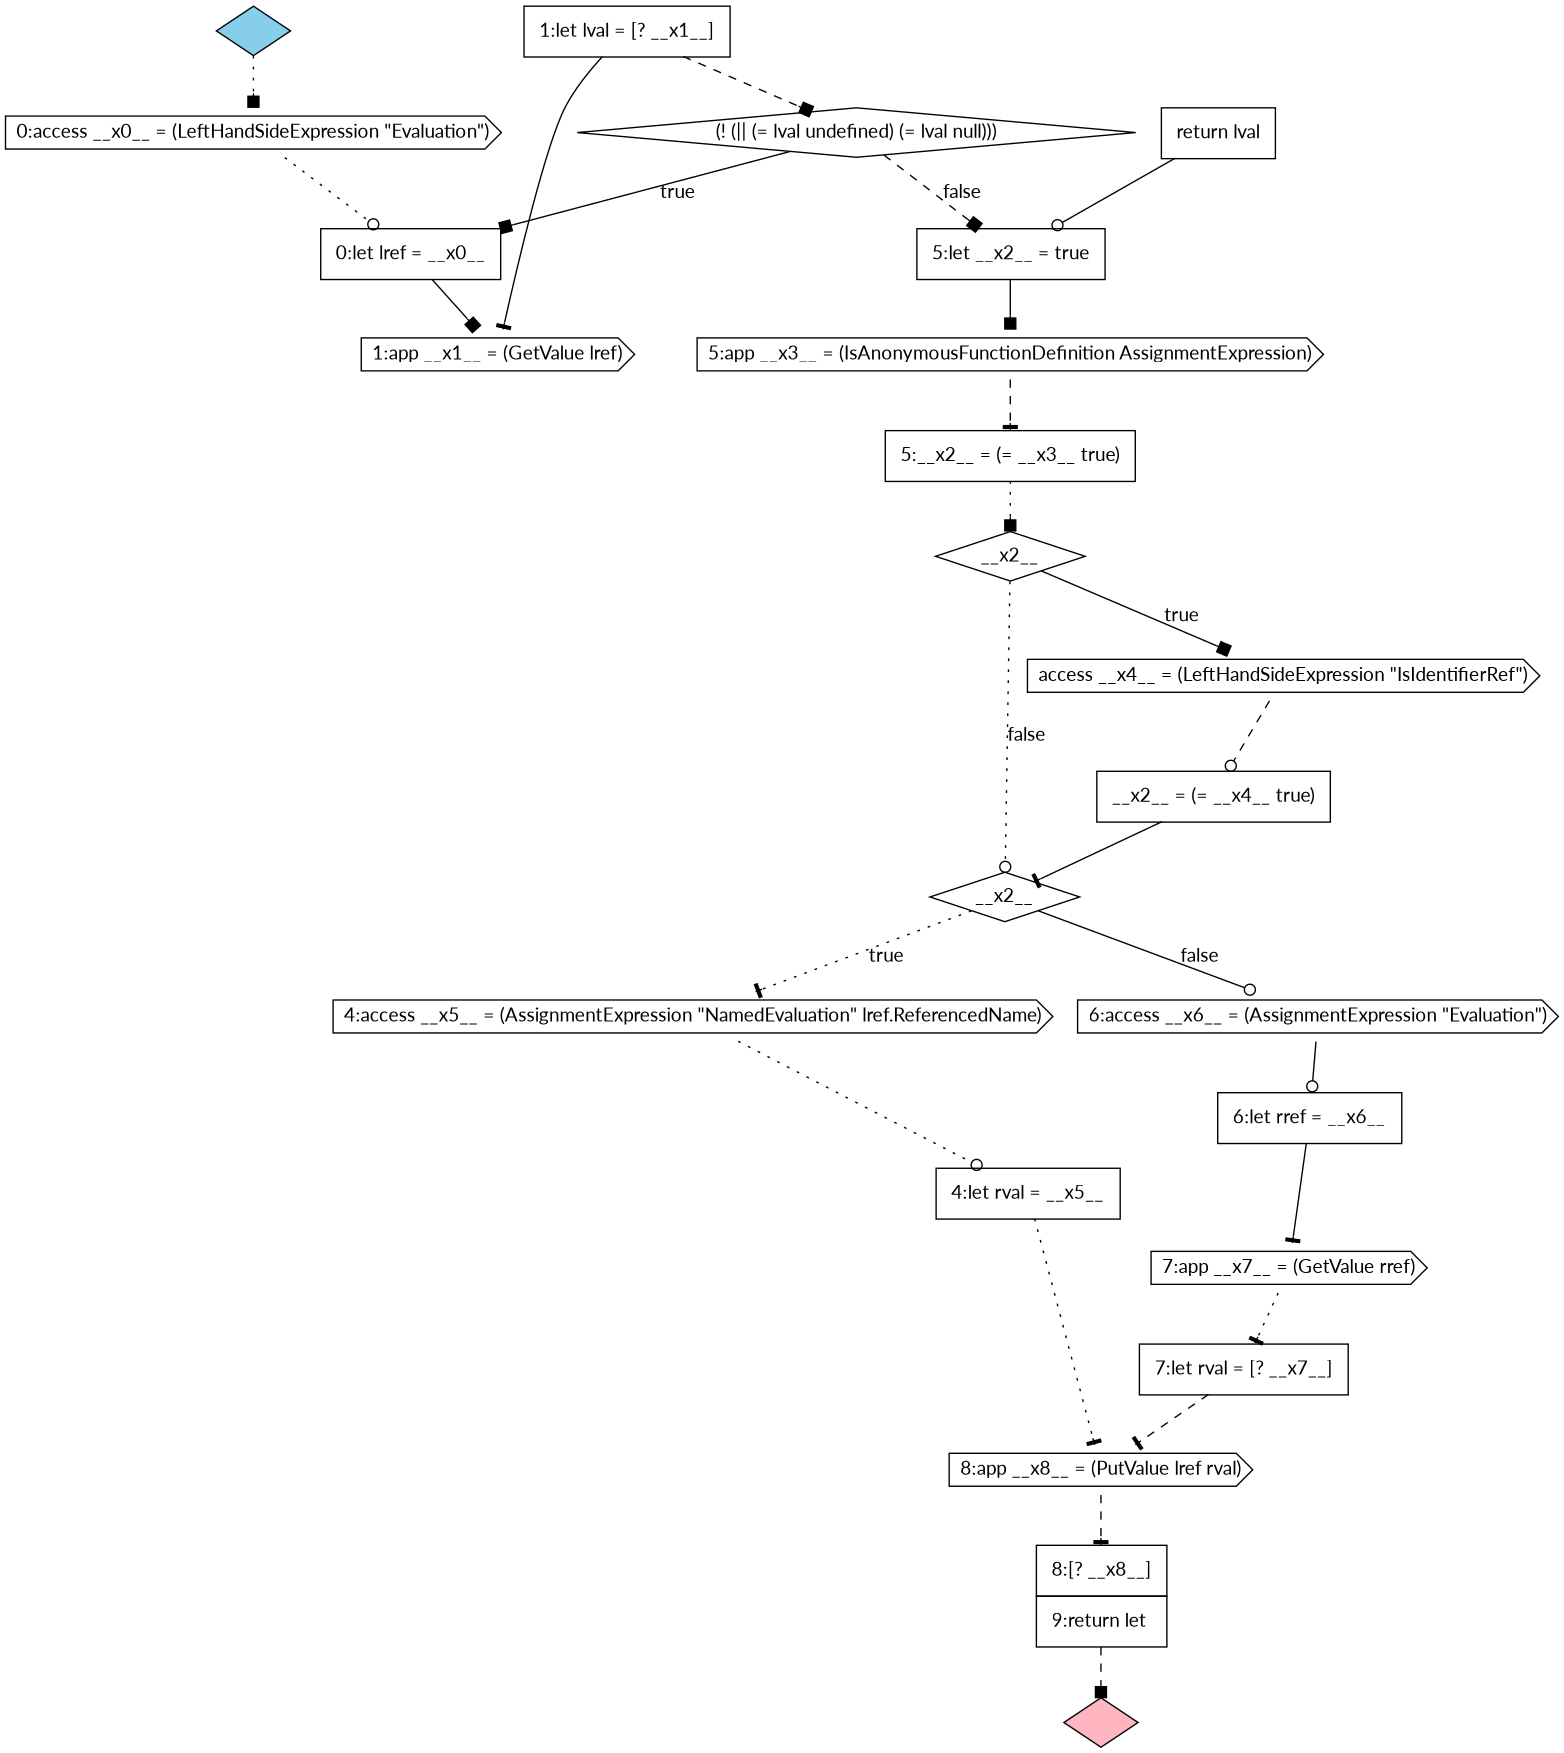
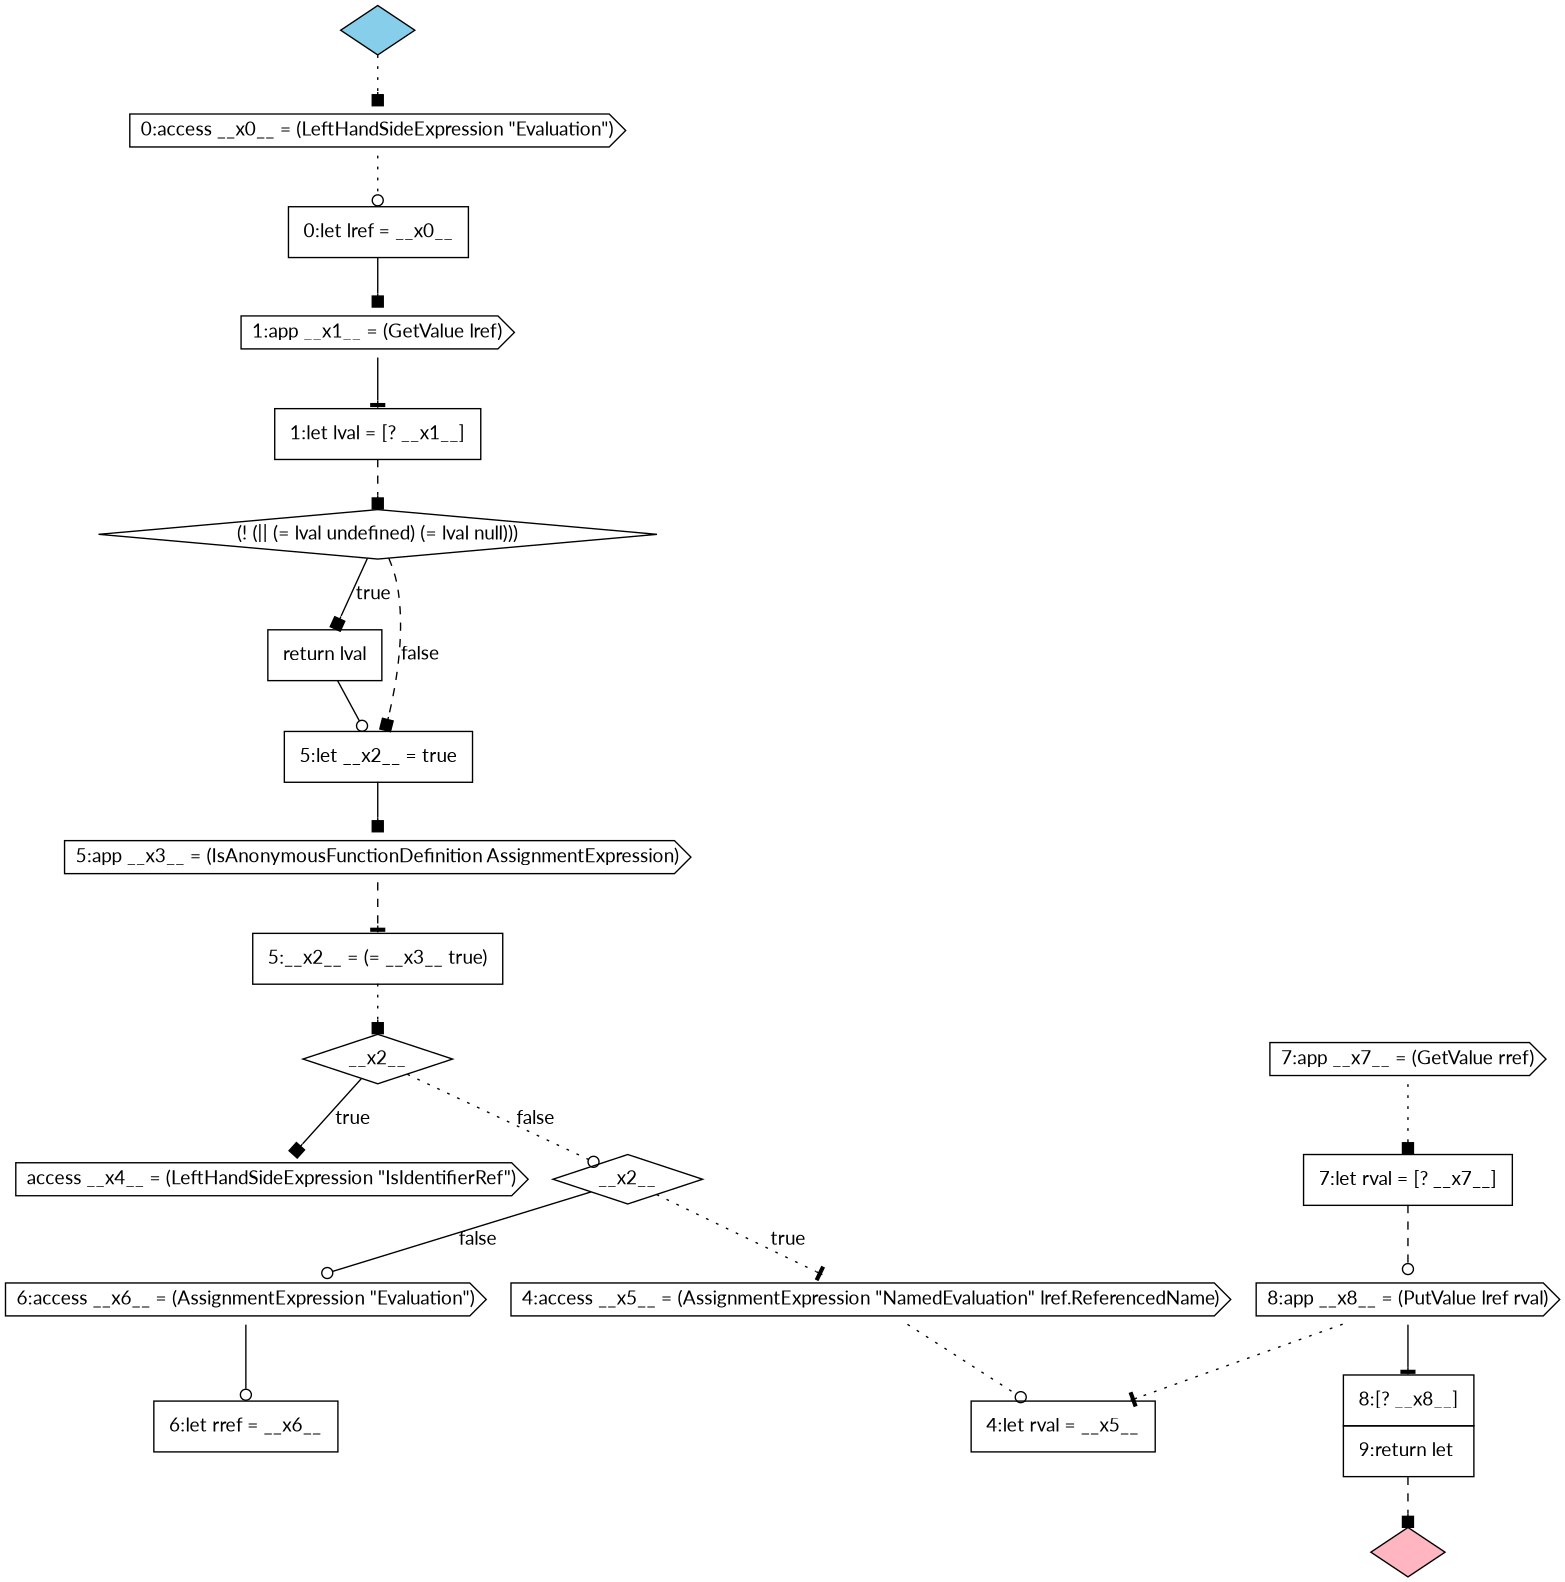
edge "1:let lval = [? __x1__]" -> "1:app __x1__ = (GetValue lref)": reversed
edge "(! (|| (= lval undefined) (= lval null)))" -> "0:let lref = __x0__": now "(! (|| (= lval undefined) (= lval null)))" -> "return lval"
node "__x2__ = (= __x4__ true)": removed
edge "6:let rref = __x6__" -> "7:app __x7__ = (GetValue rref)": removed
edge "7:app __x7__ = (GetValue rref)" -> "7:let rval = [? __x7__]": arrowhead tee -> box
edge "4:let rval = __x5__" -> "8:app __x8__ = (PutValue lref rval)": reversed
edge "7:let rval = [? __x7__]" -> "8:app __x8__ = (PutValue lref rval)": arrowhead tee -> odot
edge "8:app __x8__ = (PutValue lref rval)" -> "8:[? __x8__]": style dashed -> solid
